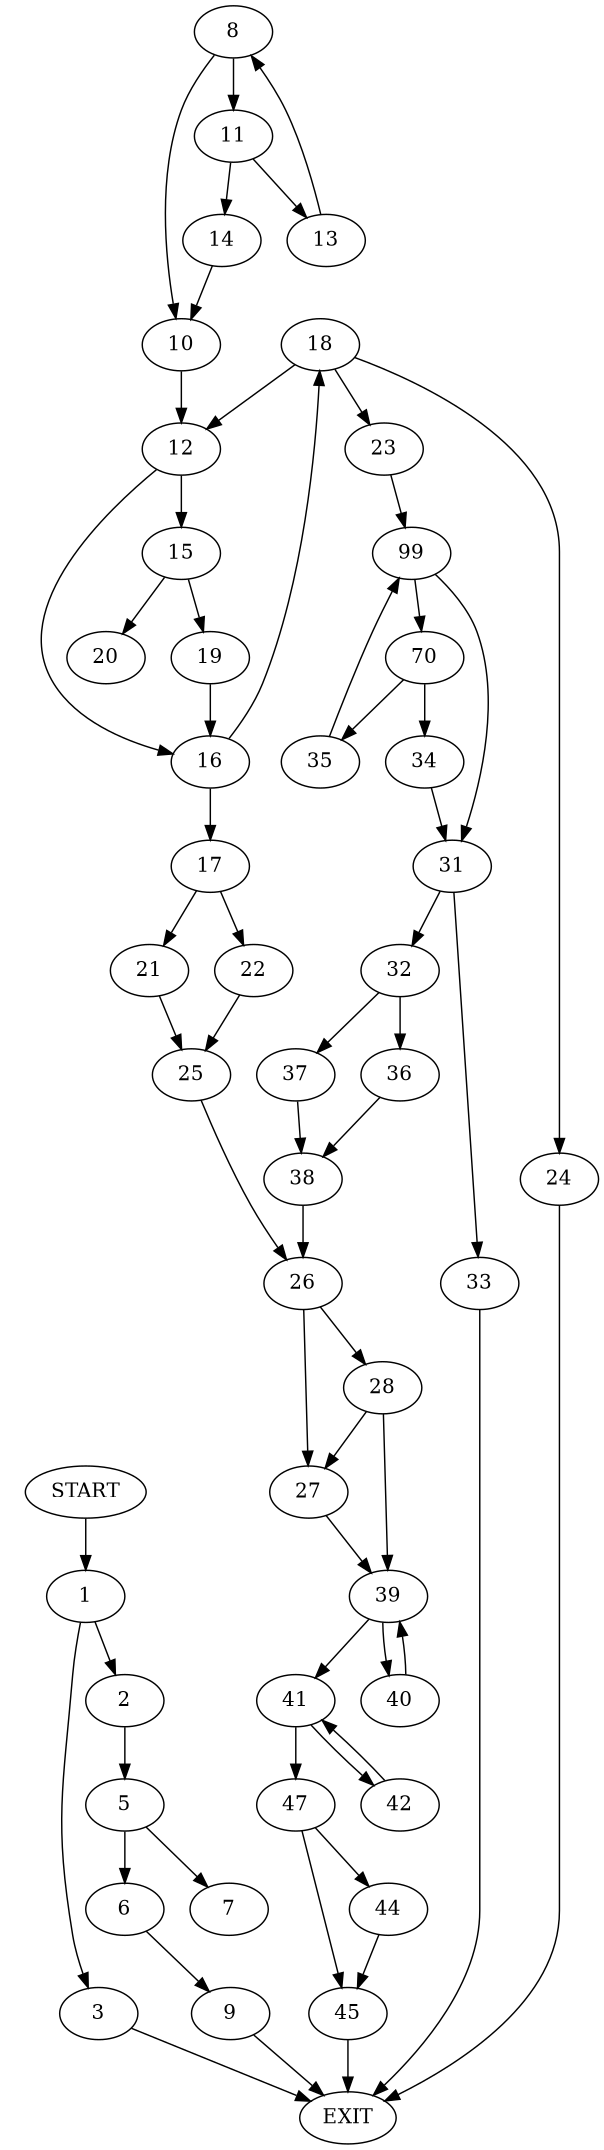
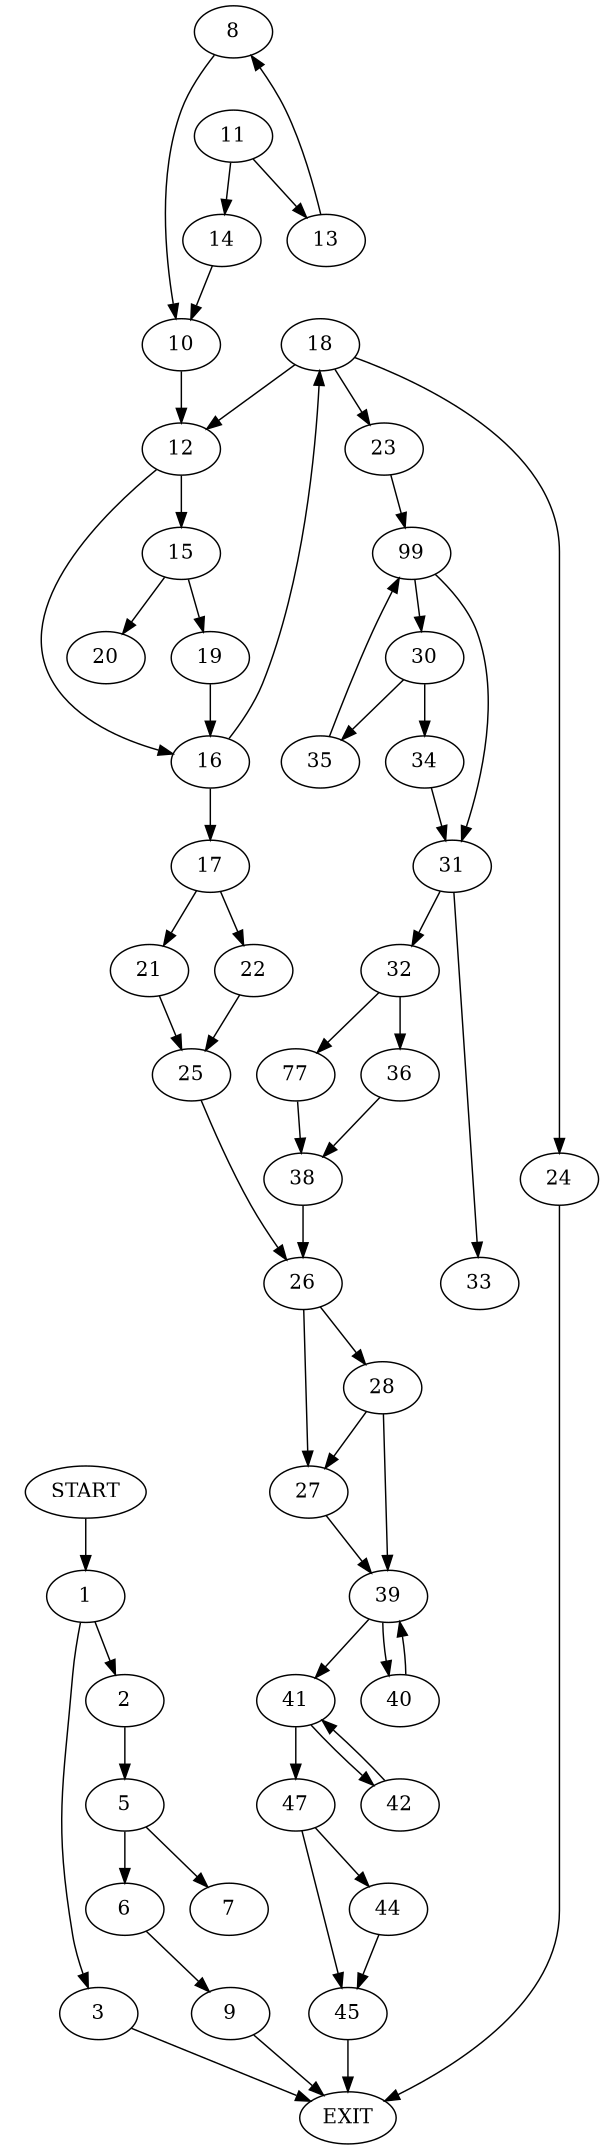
edge "8" -> "11": removed
node "70": label "70" -> "30"
node "37": label "37" -> "77"
edge "33" -> "EXIT": removed
